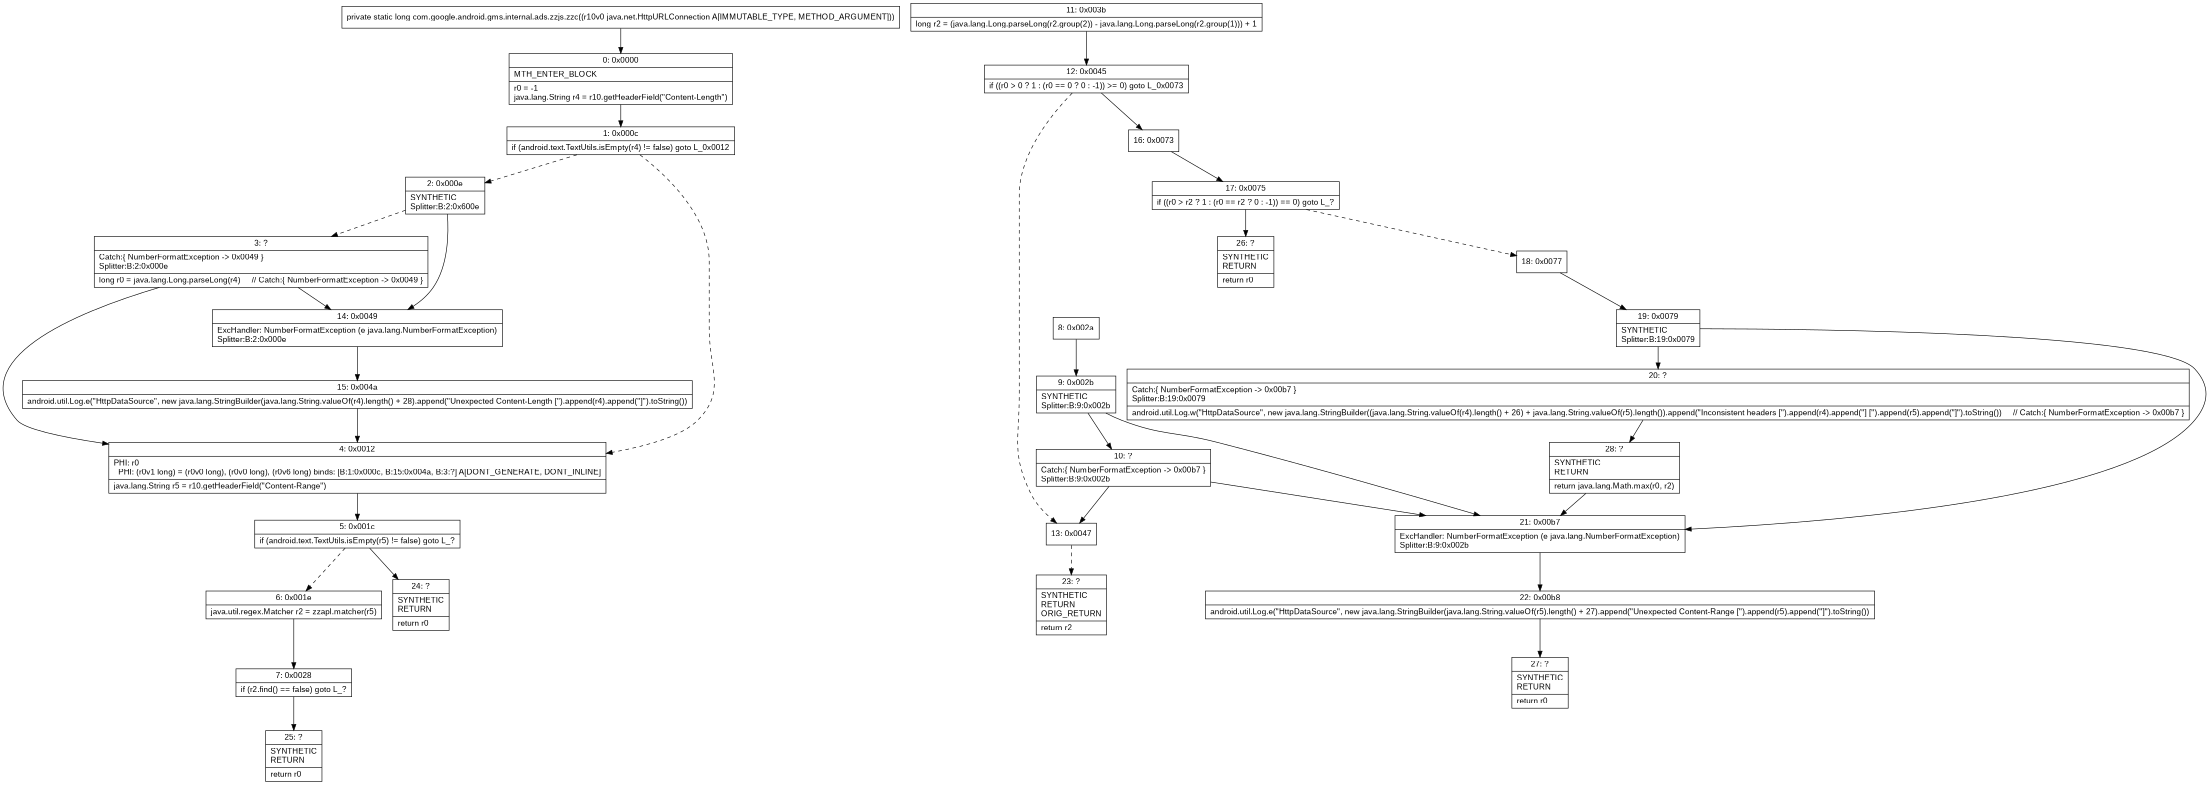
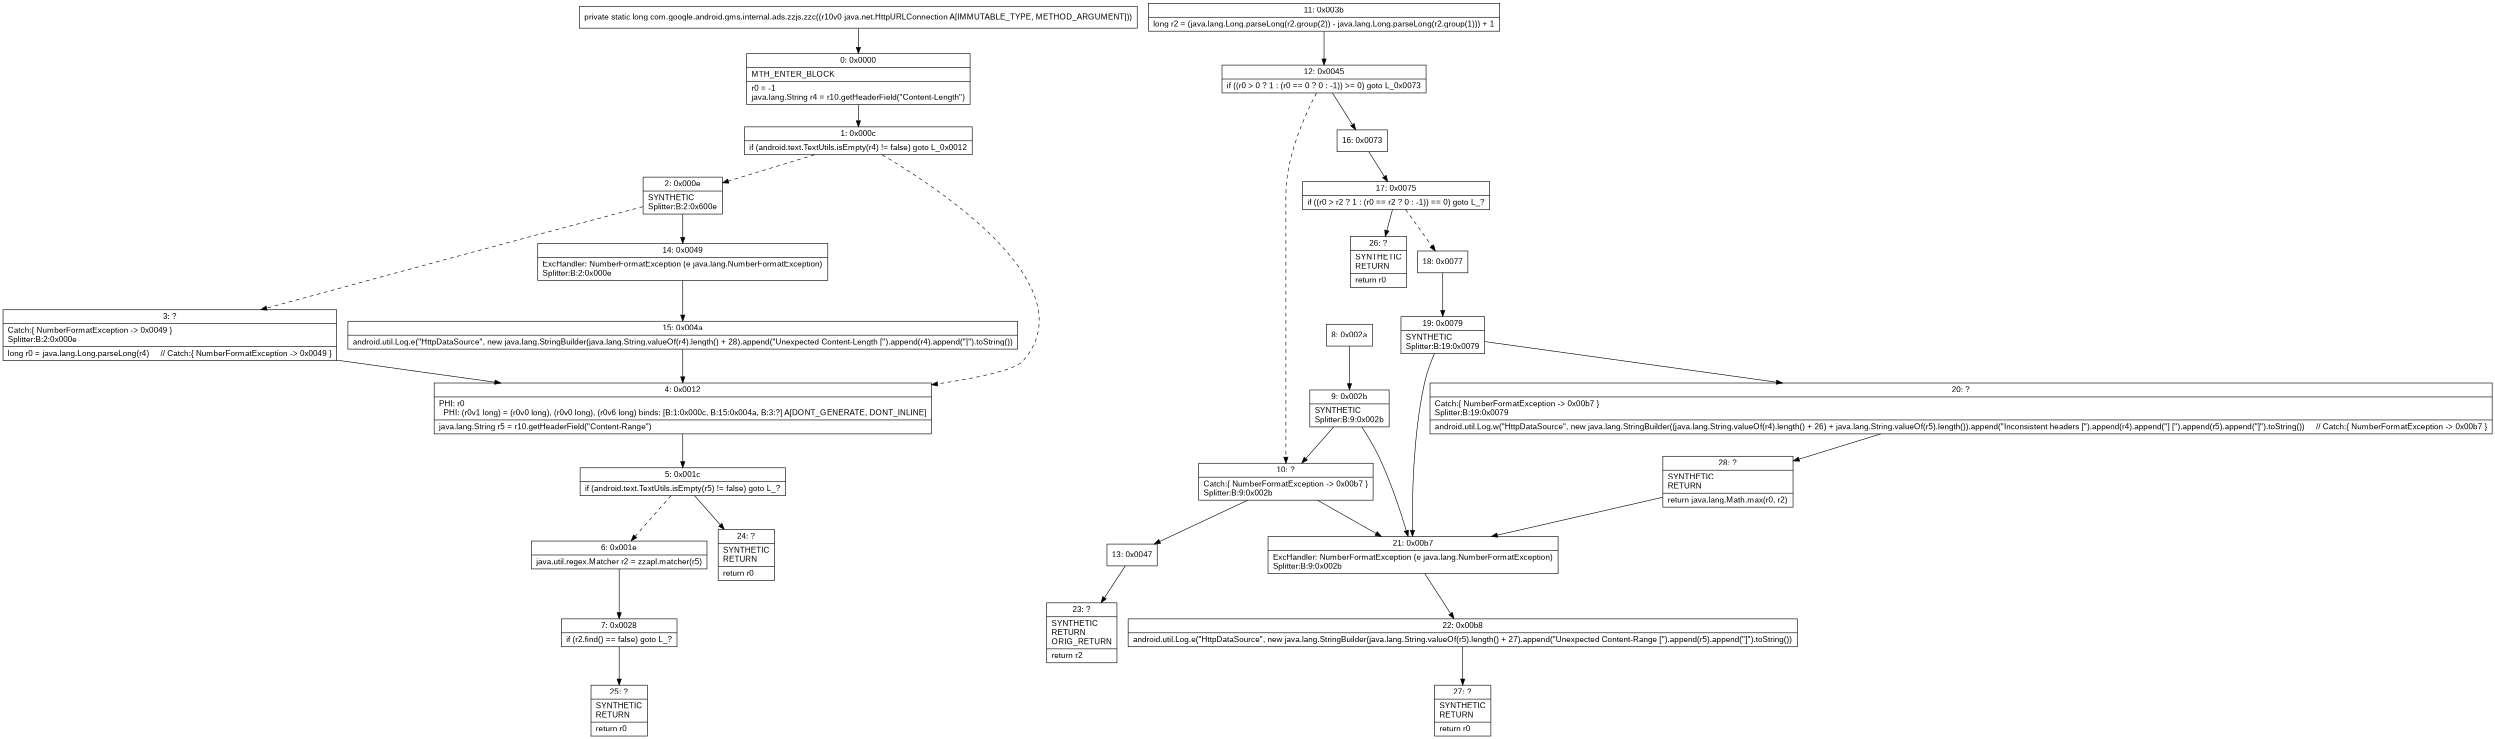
edge "3: ?" -> "14: 0x0049": removed
edge "12: 0x0045" -> "13: 0x0047": now "12: 0x0045" -> "10: ?"
edge "13: 0x0047" -> "23: ?": style dashed -> solid
